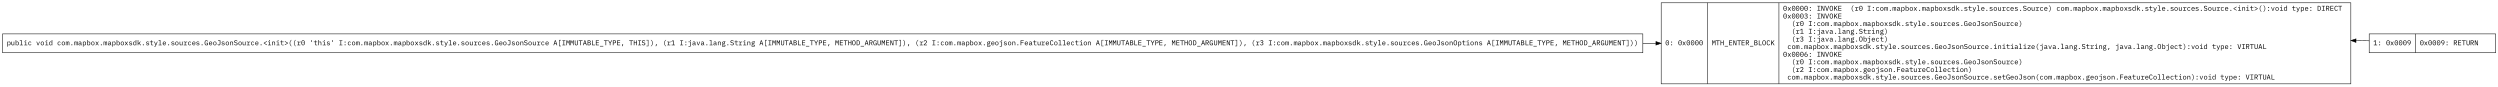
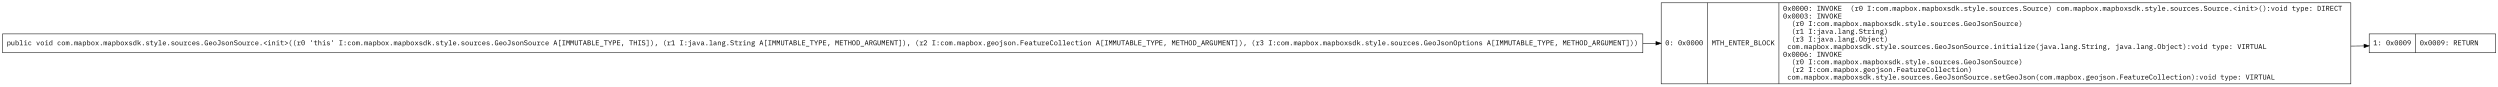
edge "1: 0x0009" -> "0: 0x0000": reversed
